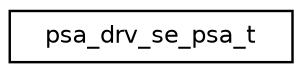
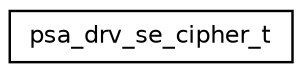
node "psa_drv_se_psa_t": label "psa_drv_se_psa_t" -> "psa_drv_se_cipher_t"
